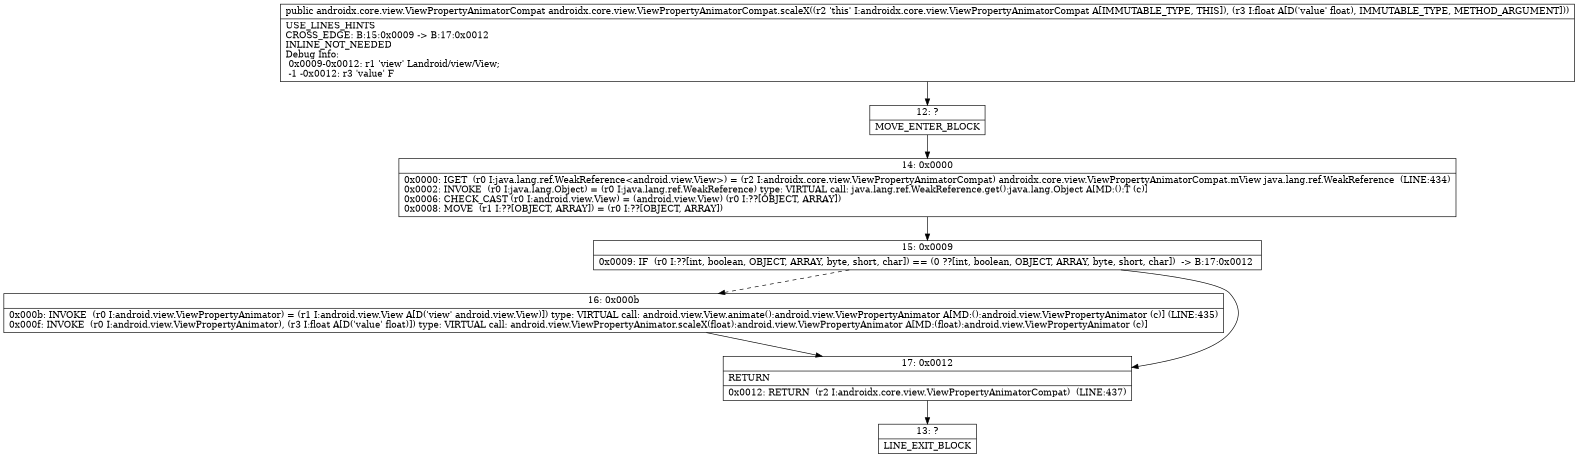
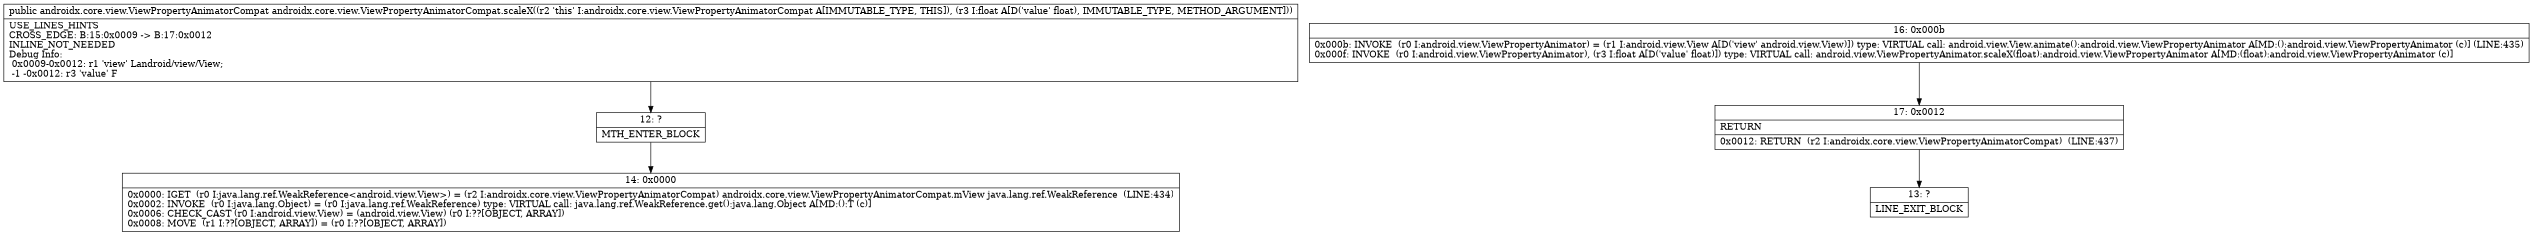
node "12: ?": text "MOVE_ENTER_BLOCK" -> "MTH_ENTER_BLOCK"
node "15: 0x0009": removed
